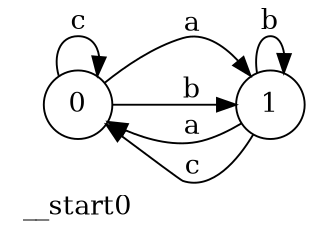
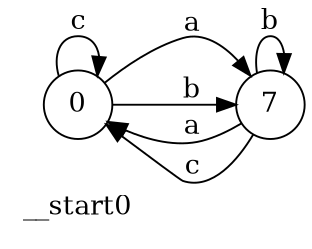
node "1": label "1" -> "7"
